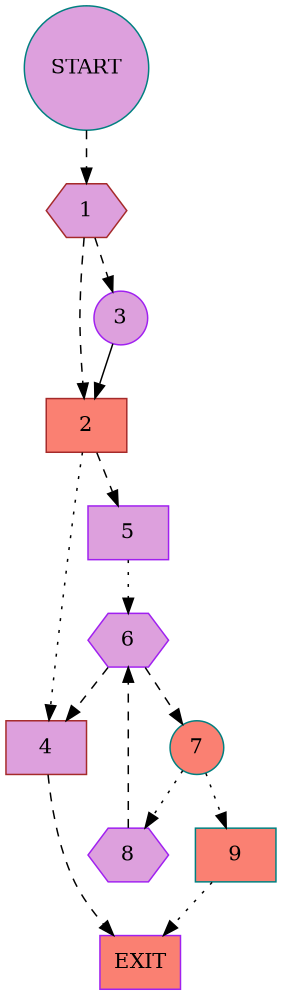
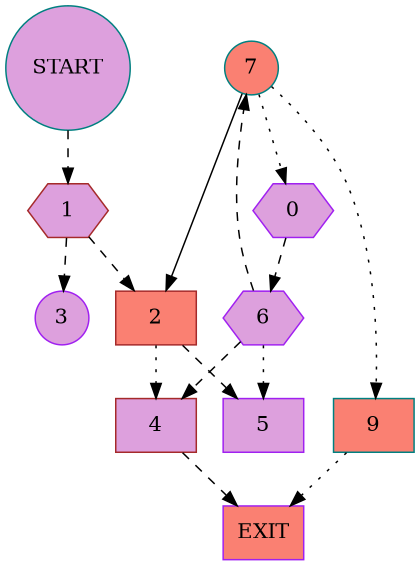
edge "3" -> "2": now "7" -> "2"
edge "5" -> "6": reversed
node "8": label "8" -> "0"
